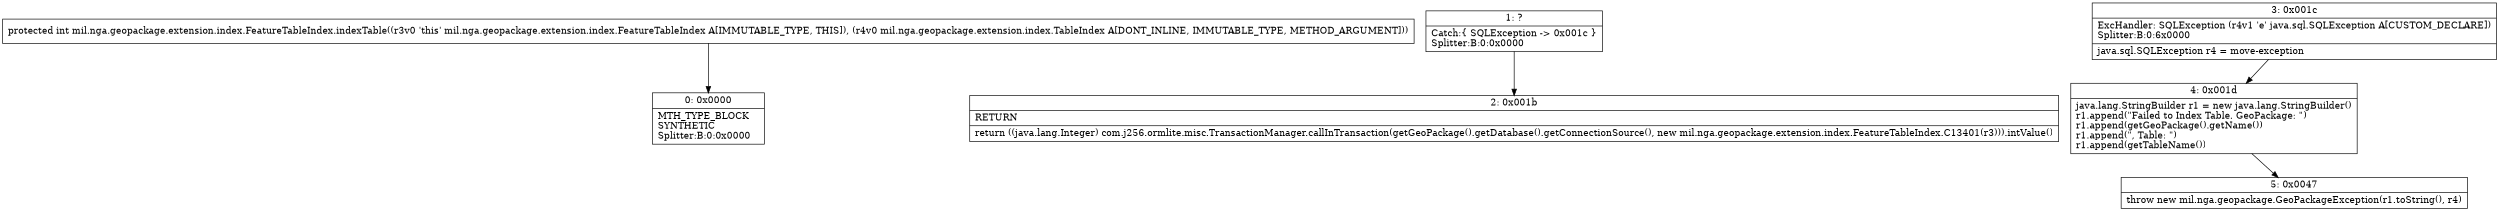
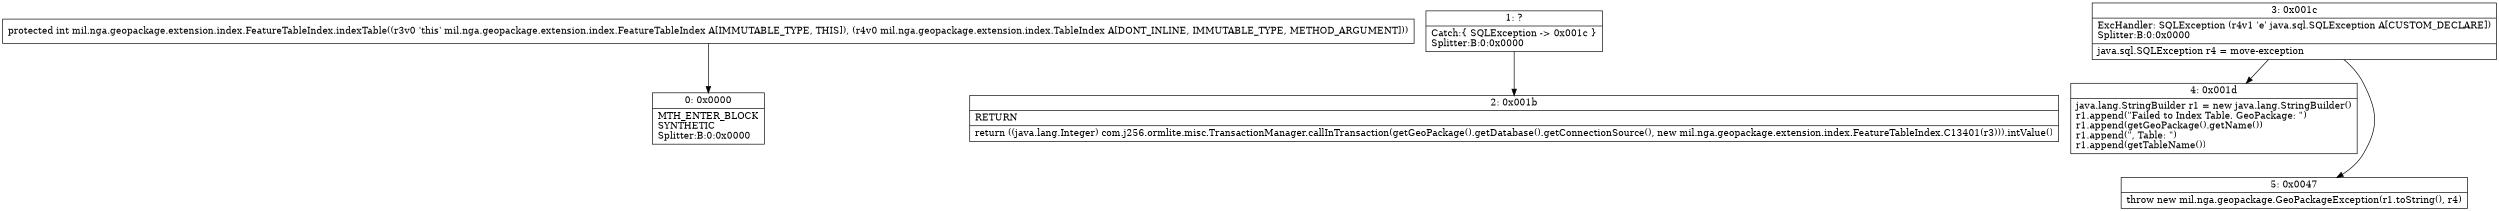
node "3: 0x001c": text "Splitter:B:0:6x0000" -> "Splitter:B:0:0x0000"
node "0: 0x0000": text "MTH_TYPE_BLOCK" -> "MTH_ENTER_BLOCK"
edge "4: 0x001d" -> "5: 0x0047": now "3: 0x001c" -> "5: 0x0047"
